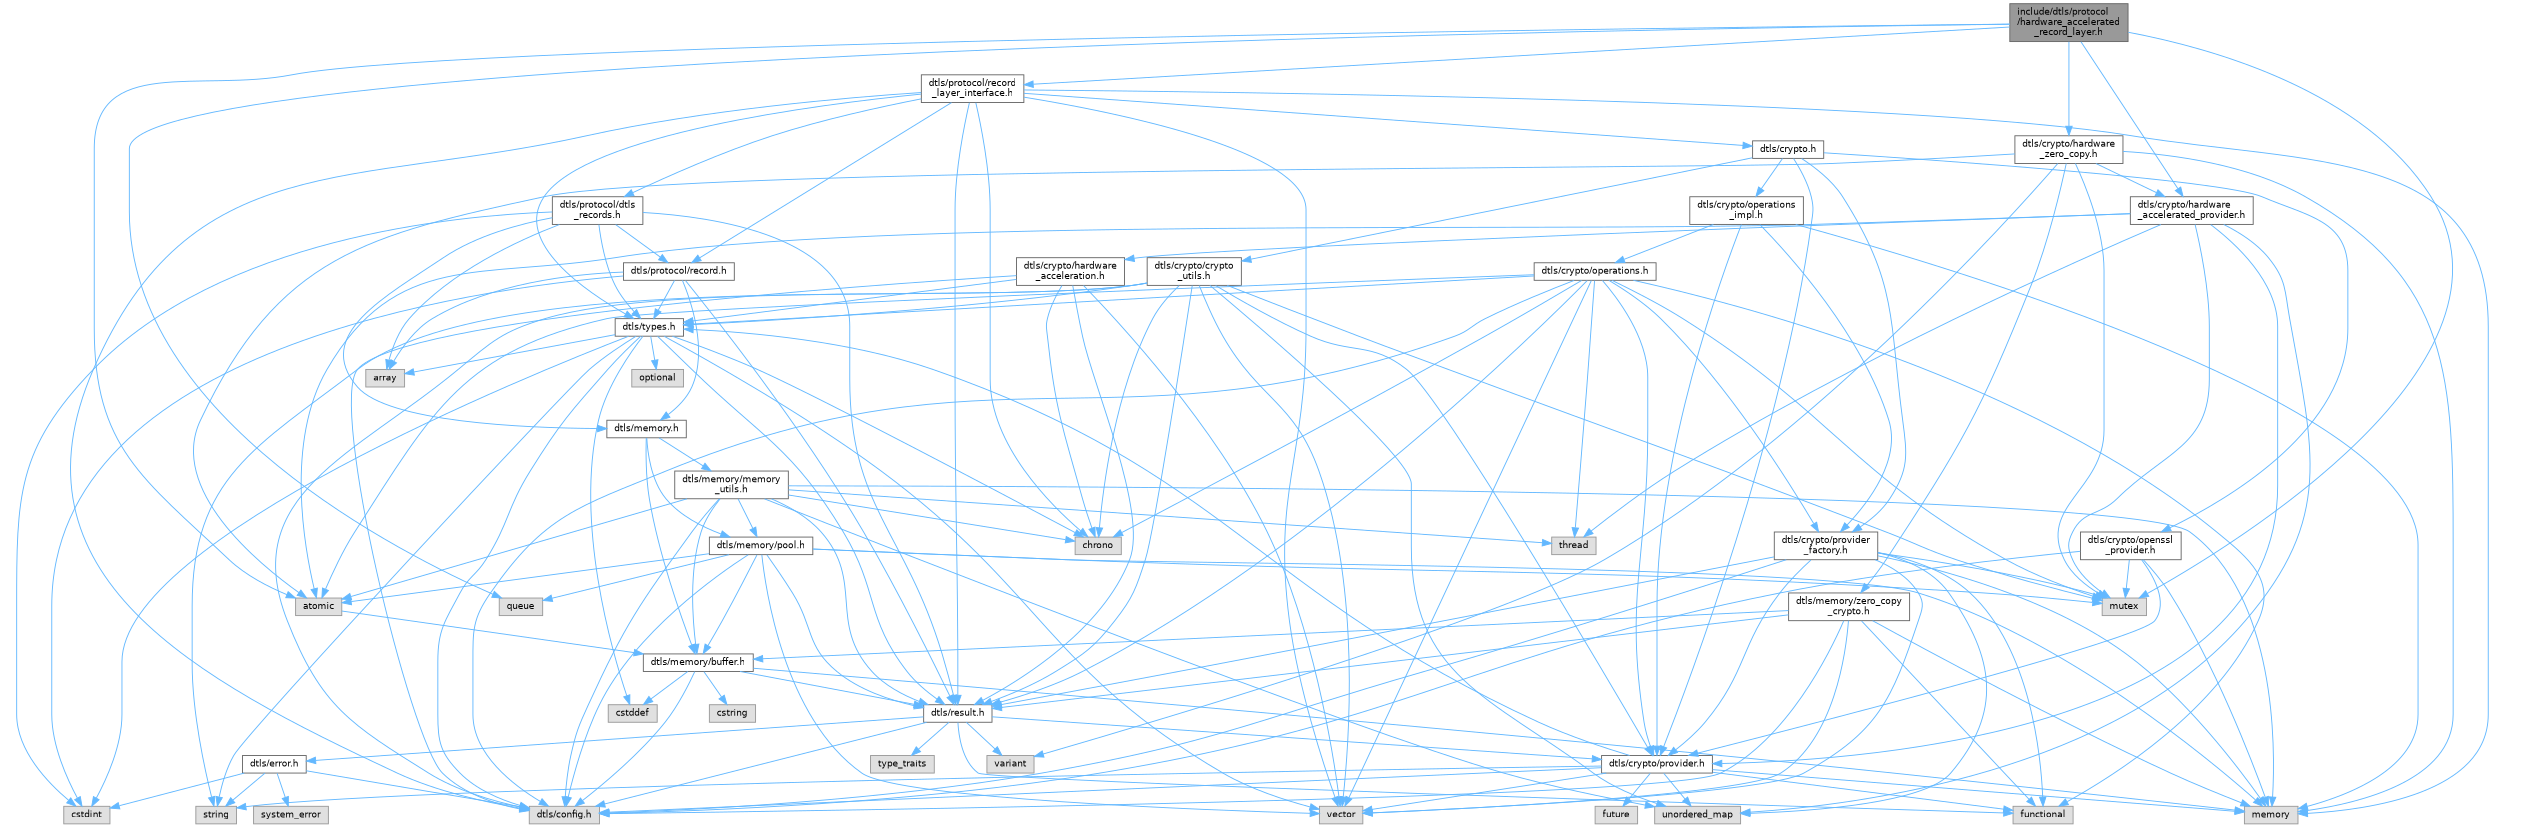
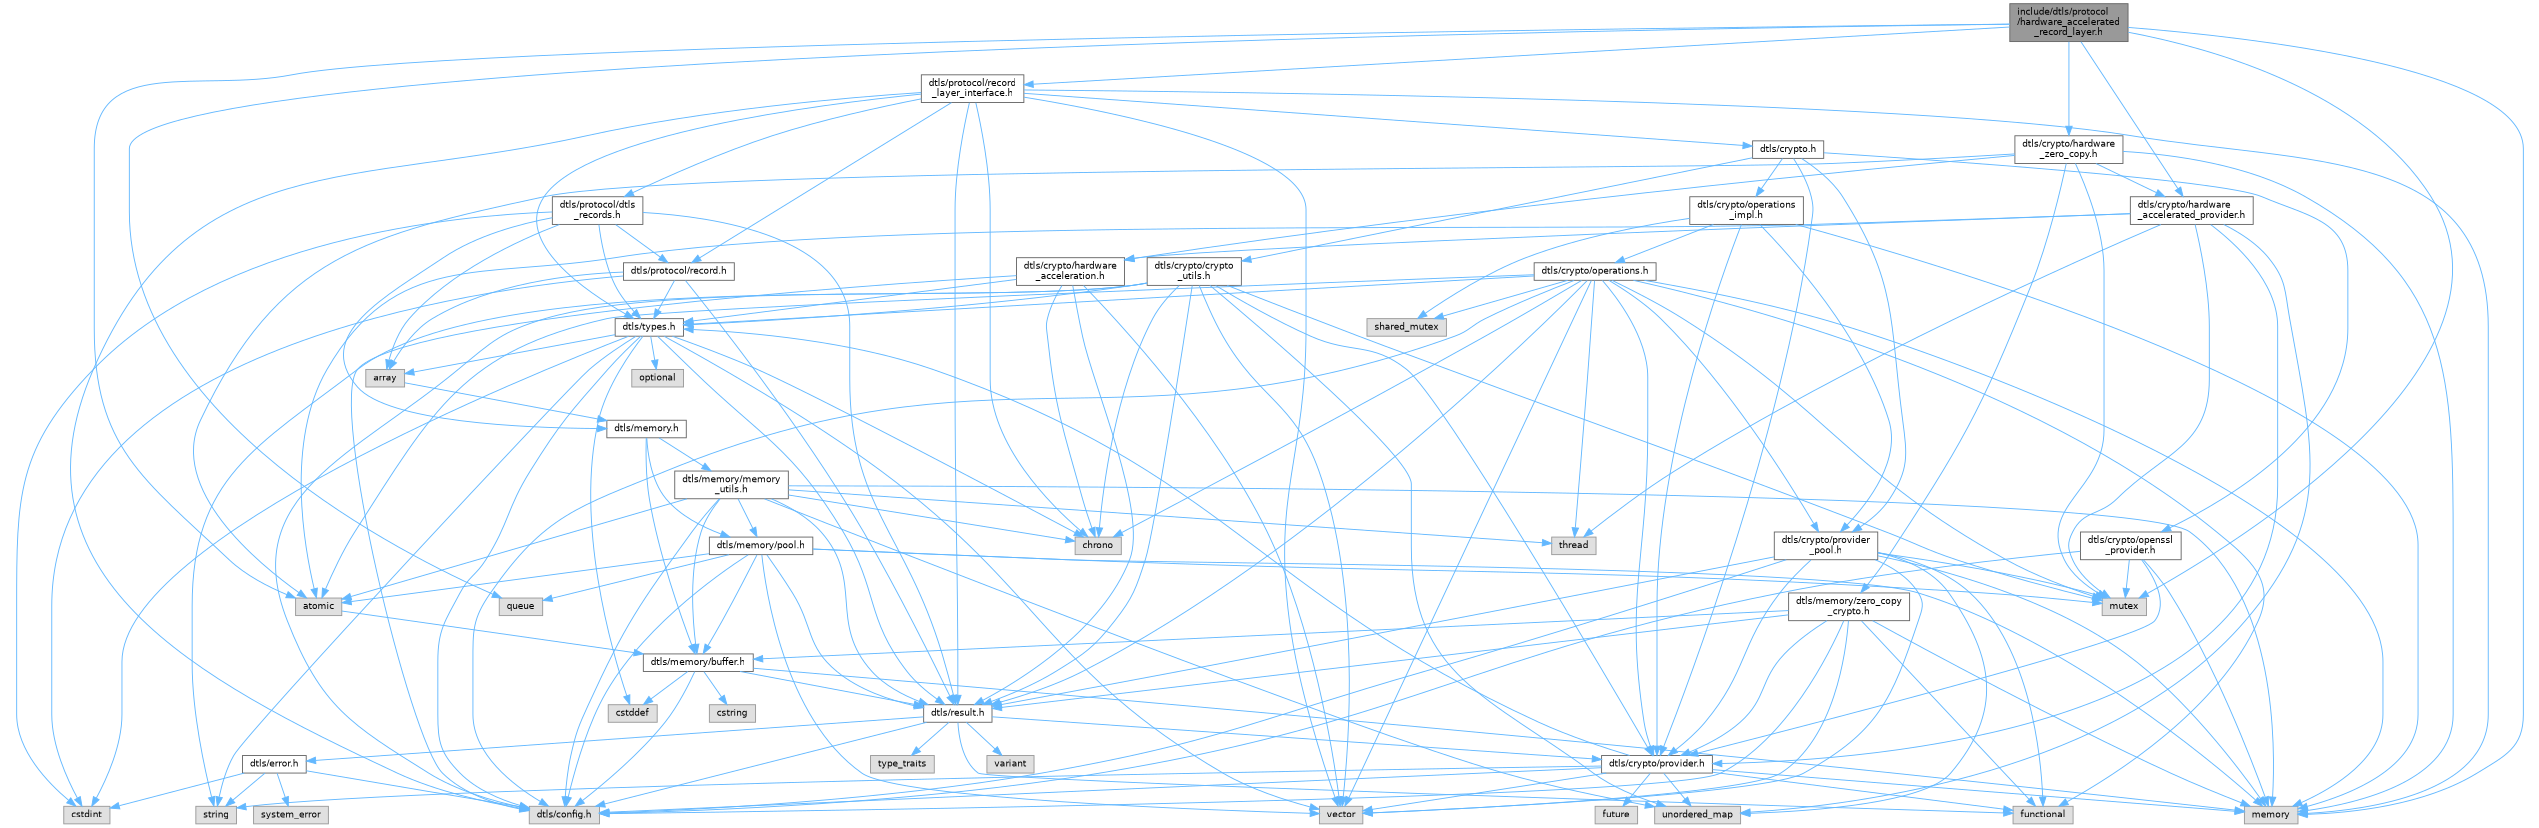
node "shared_mutex": added
edge "include/dtls/protocol /hardware_accelerated _record_layer.h" -> "memory": added
edge "dtls/protocol/record.h" -> "dtls/memory.h": now "array" -> "dtls/memory.h"
edge "dtls/crypto/operations.h" -> "memory": added
node "dtls/crypto/provider _factory.h": label "dtls/crypto/provider _factory.h" -> "dtls/crypto/provider _pool.h"
edge "dtls/crypto/hardware _zero_copy.h" -> "variant": now "dtls/crypto/hardware _zero_copy.h" -> "dtls/crypto/hardware _acceleration.h"
edge "dtls/memory/zero_copy _crypto.h" -> "dtls/crypto/provider.h": added
